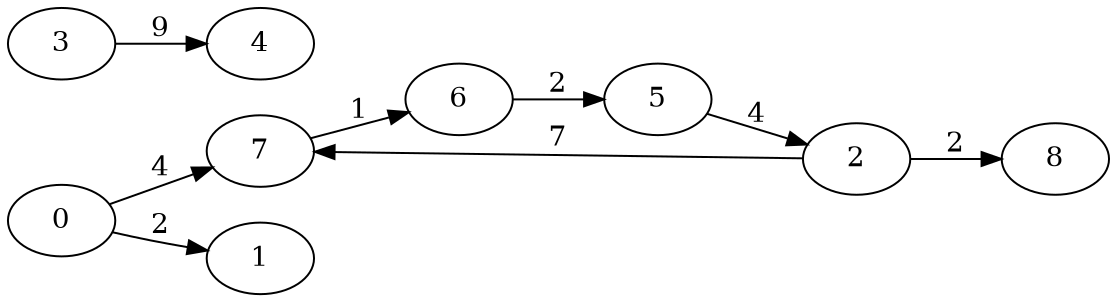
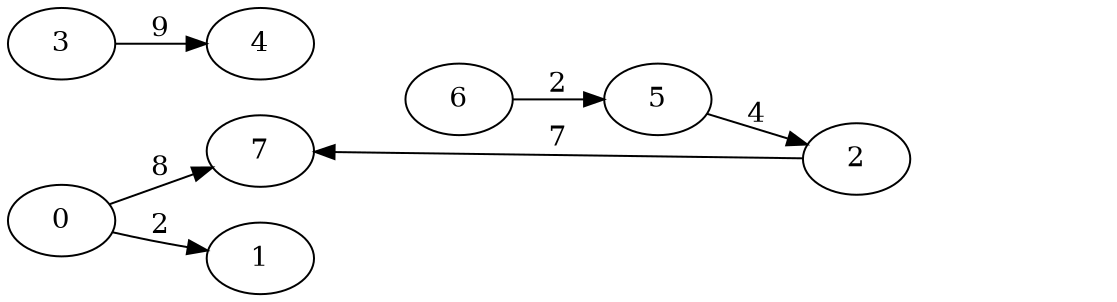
edge "7" -> "6": removed, label "1"
node "8": removed
edge "0" -> "7": label "4" -> "8"
